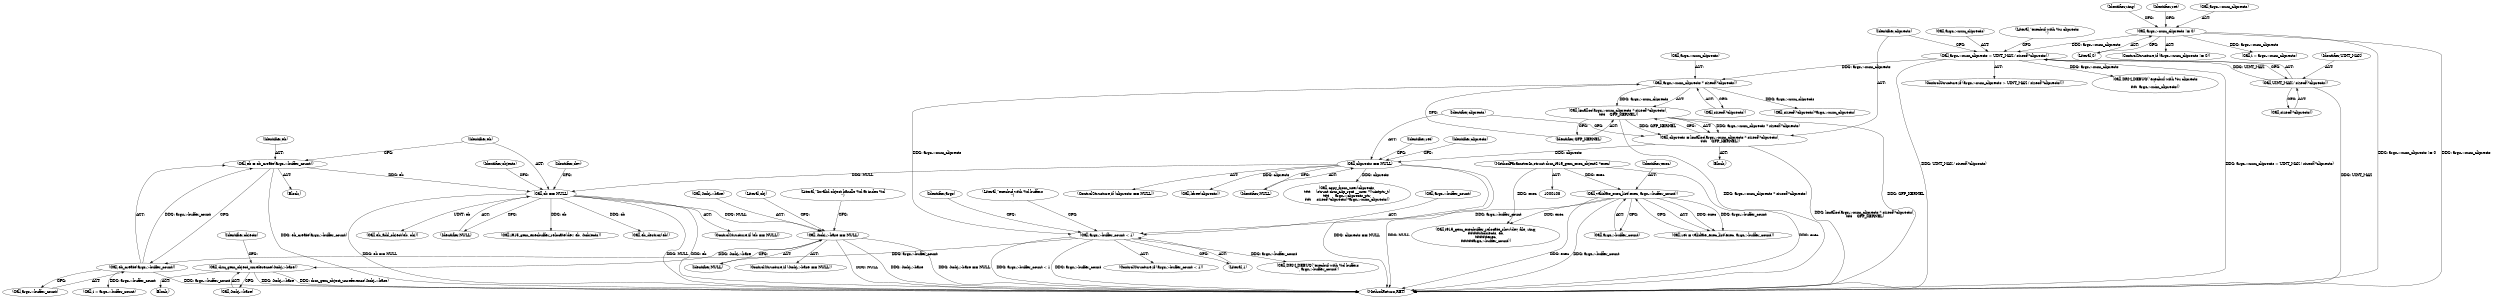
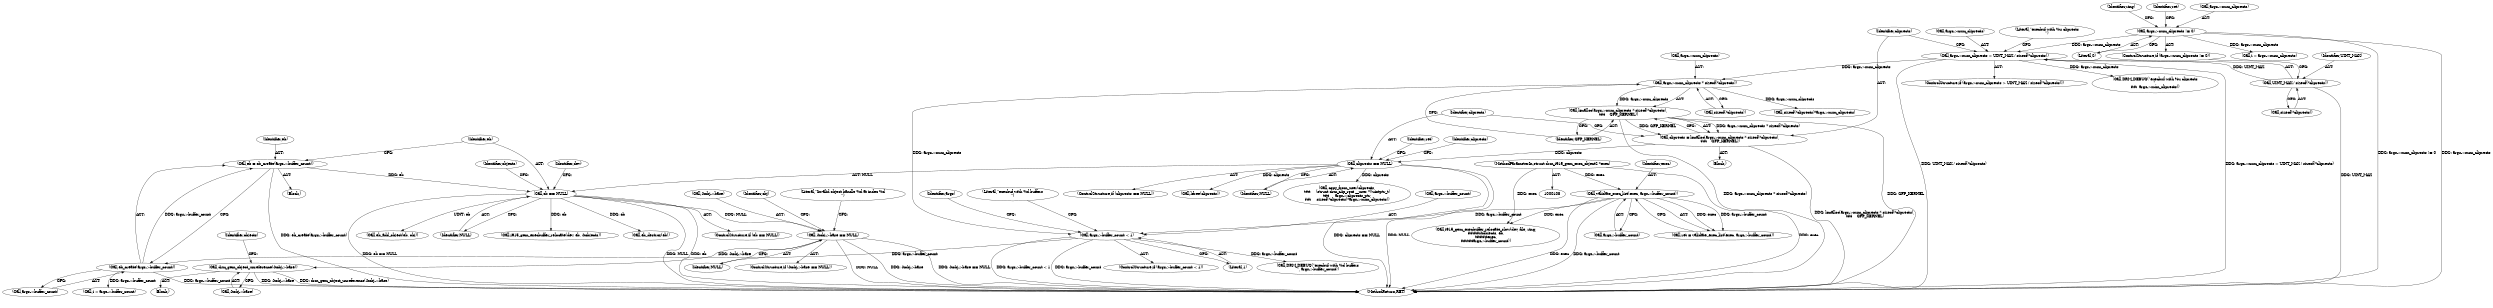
edge "(Call,args->num_cliprects > UINT_MAX / sizeof(*cliprects))" -> "(Call,UINT_MAX / sizeof(*cliprects))": now "(ControlStructure,if (args->num_cliprects != 0))" -> "(Call,UINT_MAX / sizeof(*cliprects))"
edge "(Call,cliprects == NULL)" -> "(Call,eb == NULL)": label "DDG: NULL" -> "AST: NULL"
node "(Literal,obj)": label "(Literal,obj)" -> "(Identifier,obj)"
